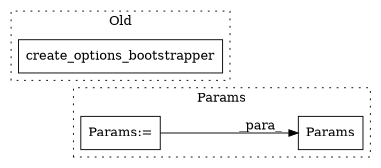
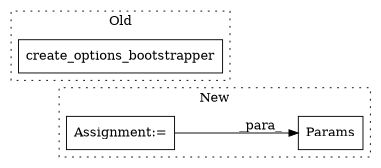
cluster "Params": label "Params" -> "New"
node "Params:=": label "Params:=" -> "Assignment:="
